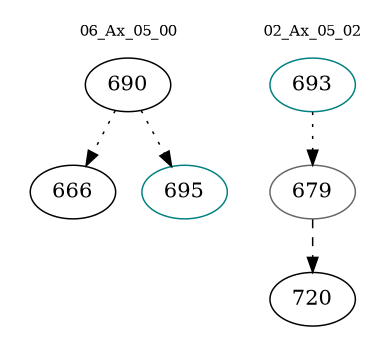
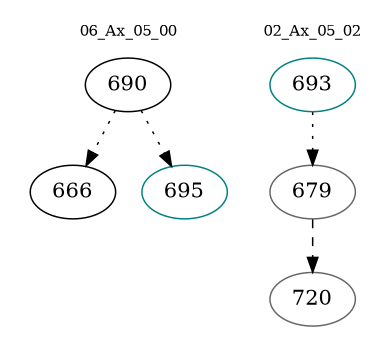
node "720": color black -> gray40
